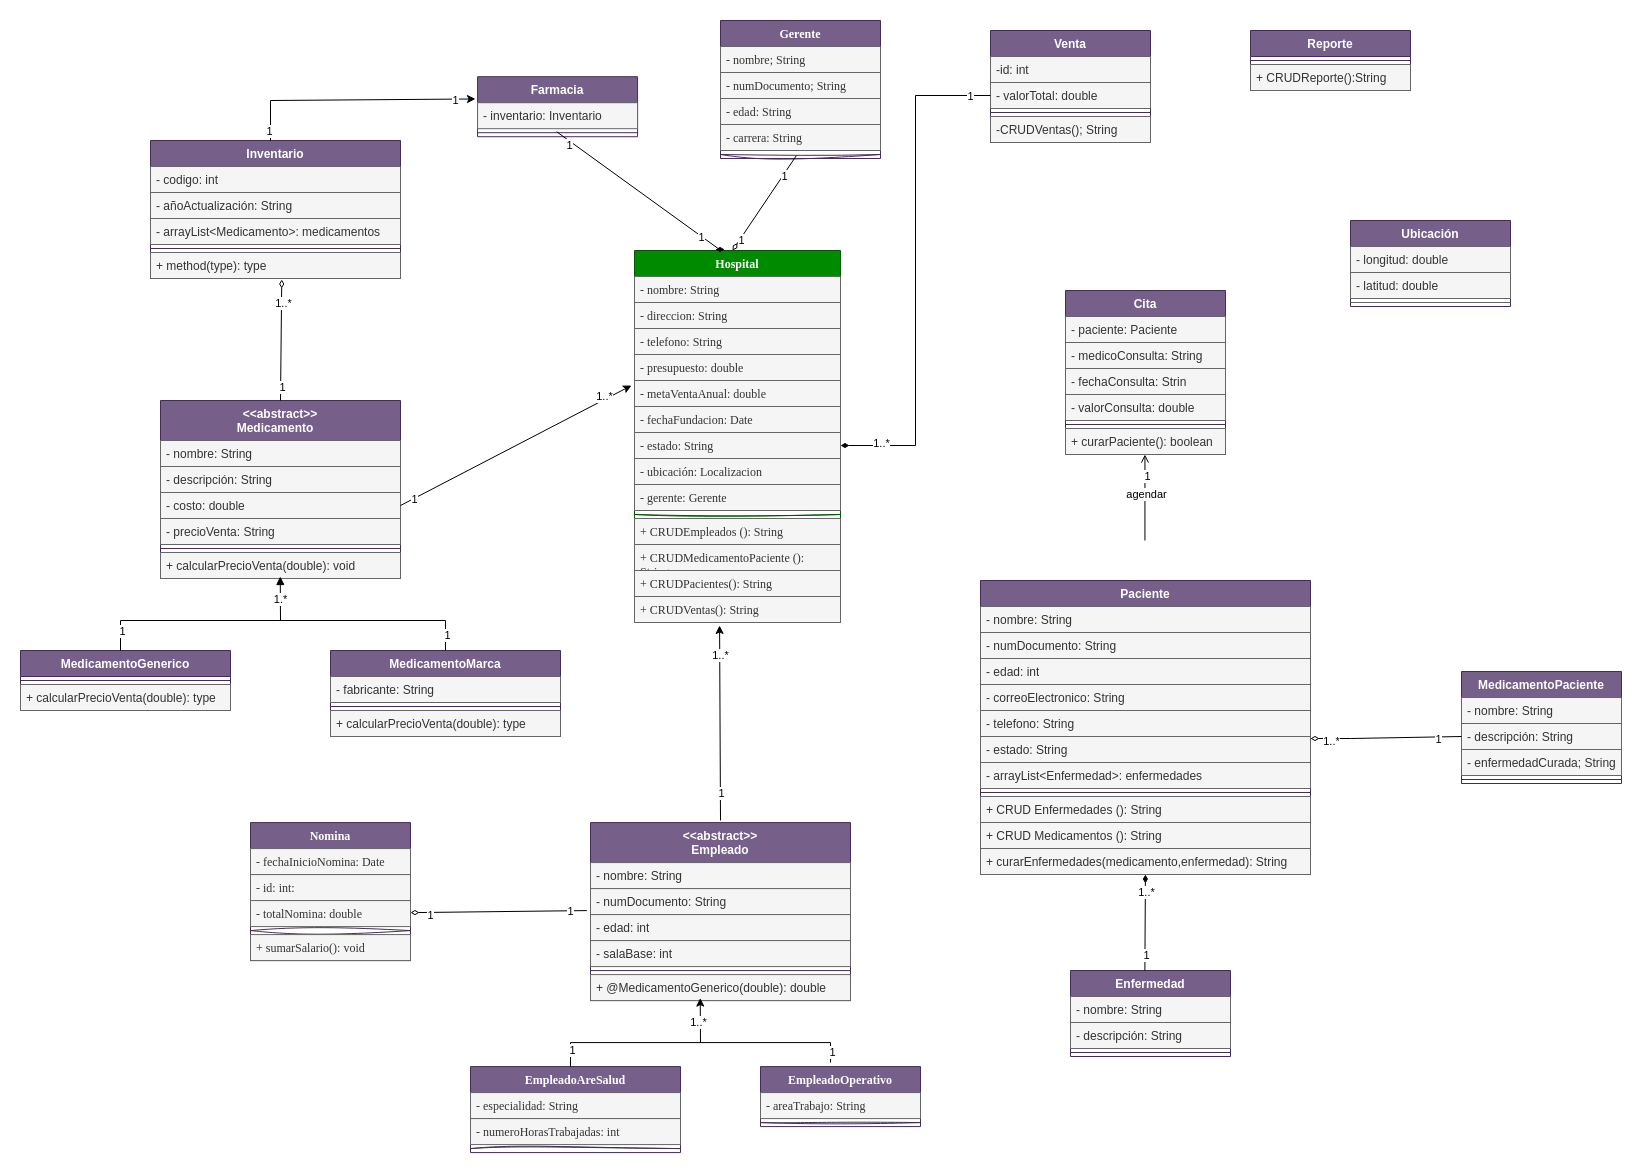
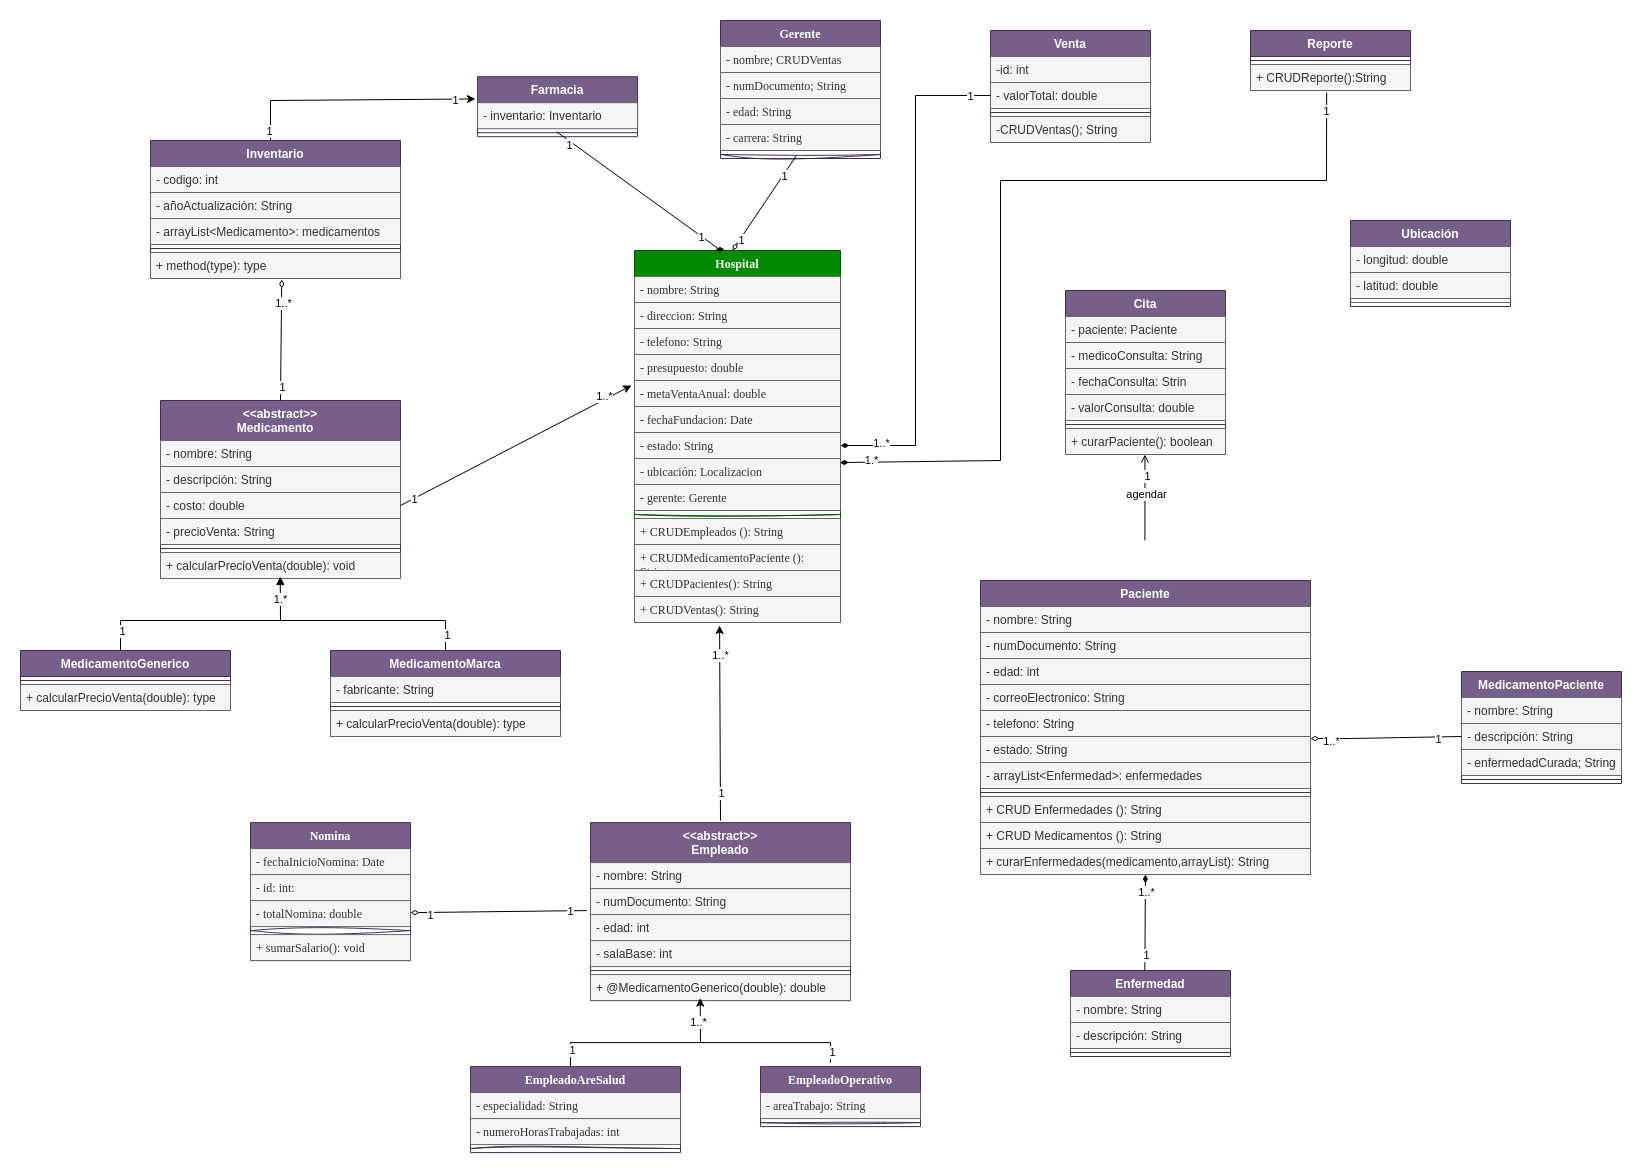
node "- nombre; String": label "- nombre; String" -> "- nombre; CRUDVentas"
edge "+ CRUDReporte():String" -> "- ubicación: Localizacion": added, labels "1", "1.*"
node "+ curarEnfermedades(medicamento,enfermedad): String": label "+ curarEnfermedades(medicamento,enfermedad): String" -> "+ curarEnfermedades(medicamento,arrayList): String"
